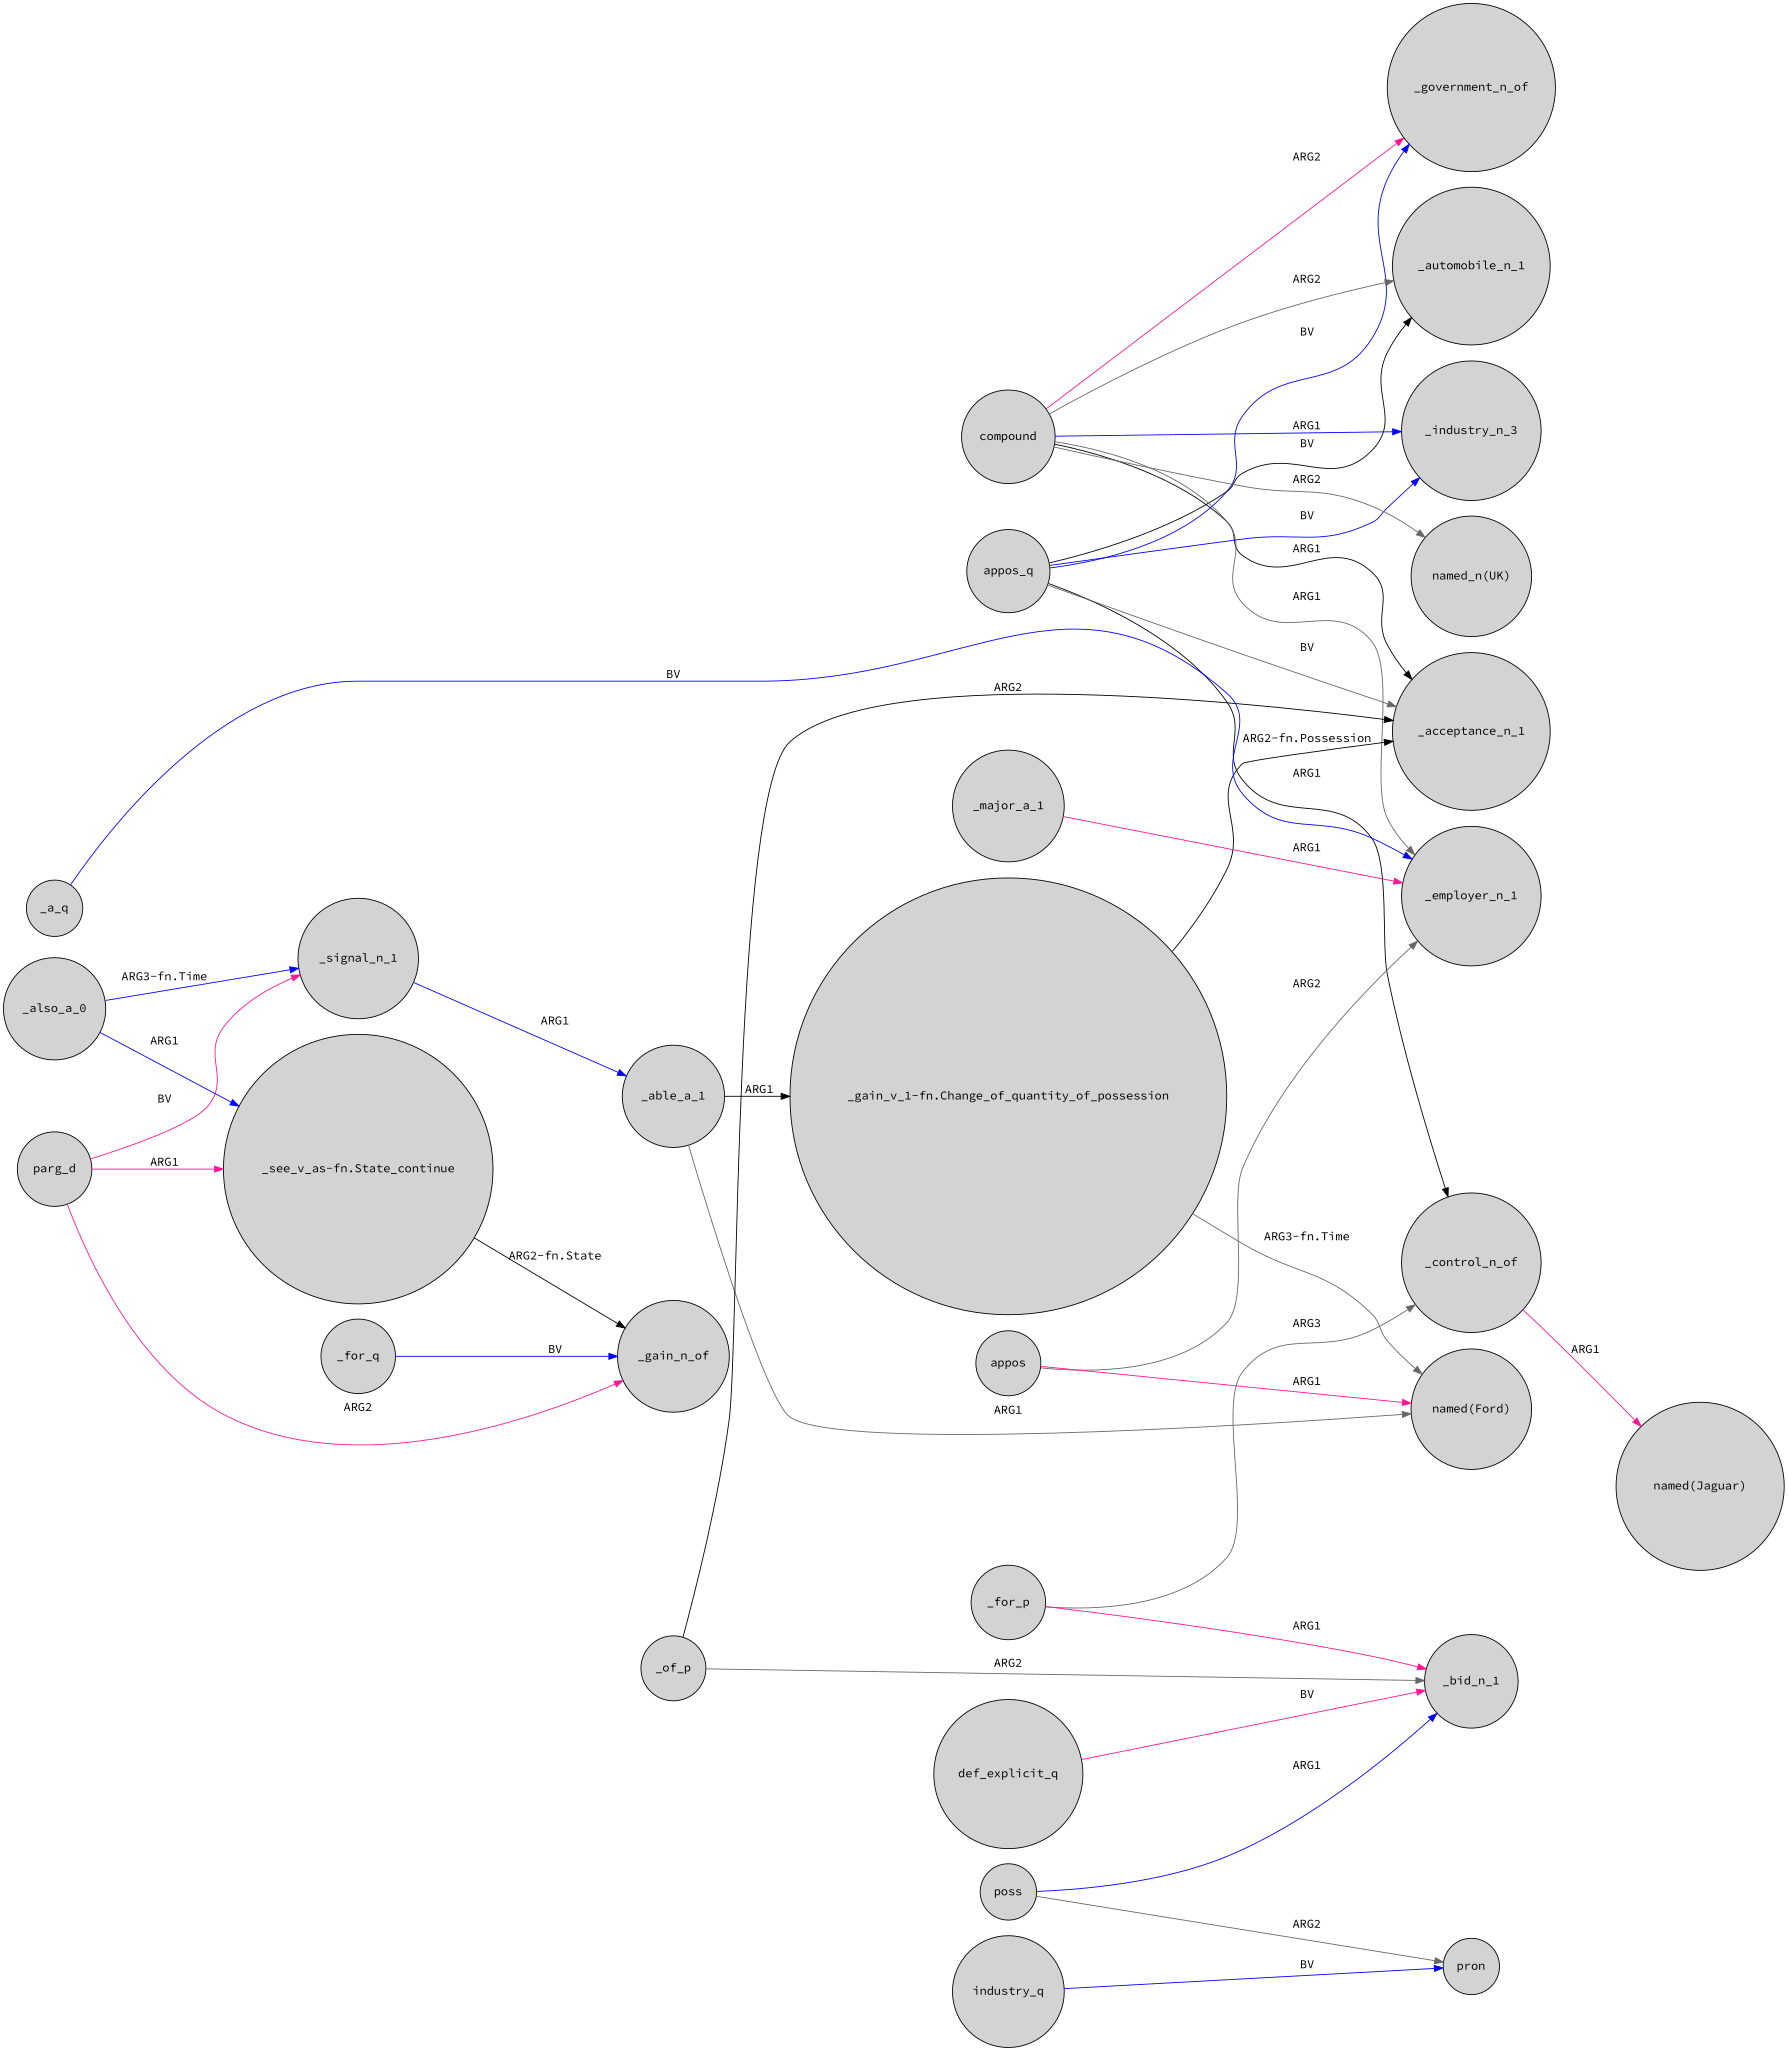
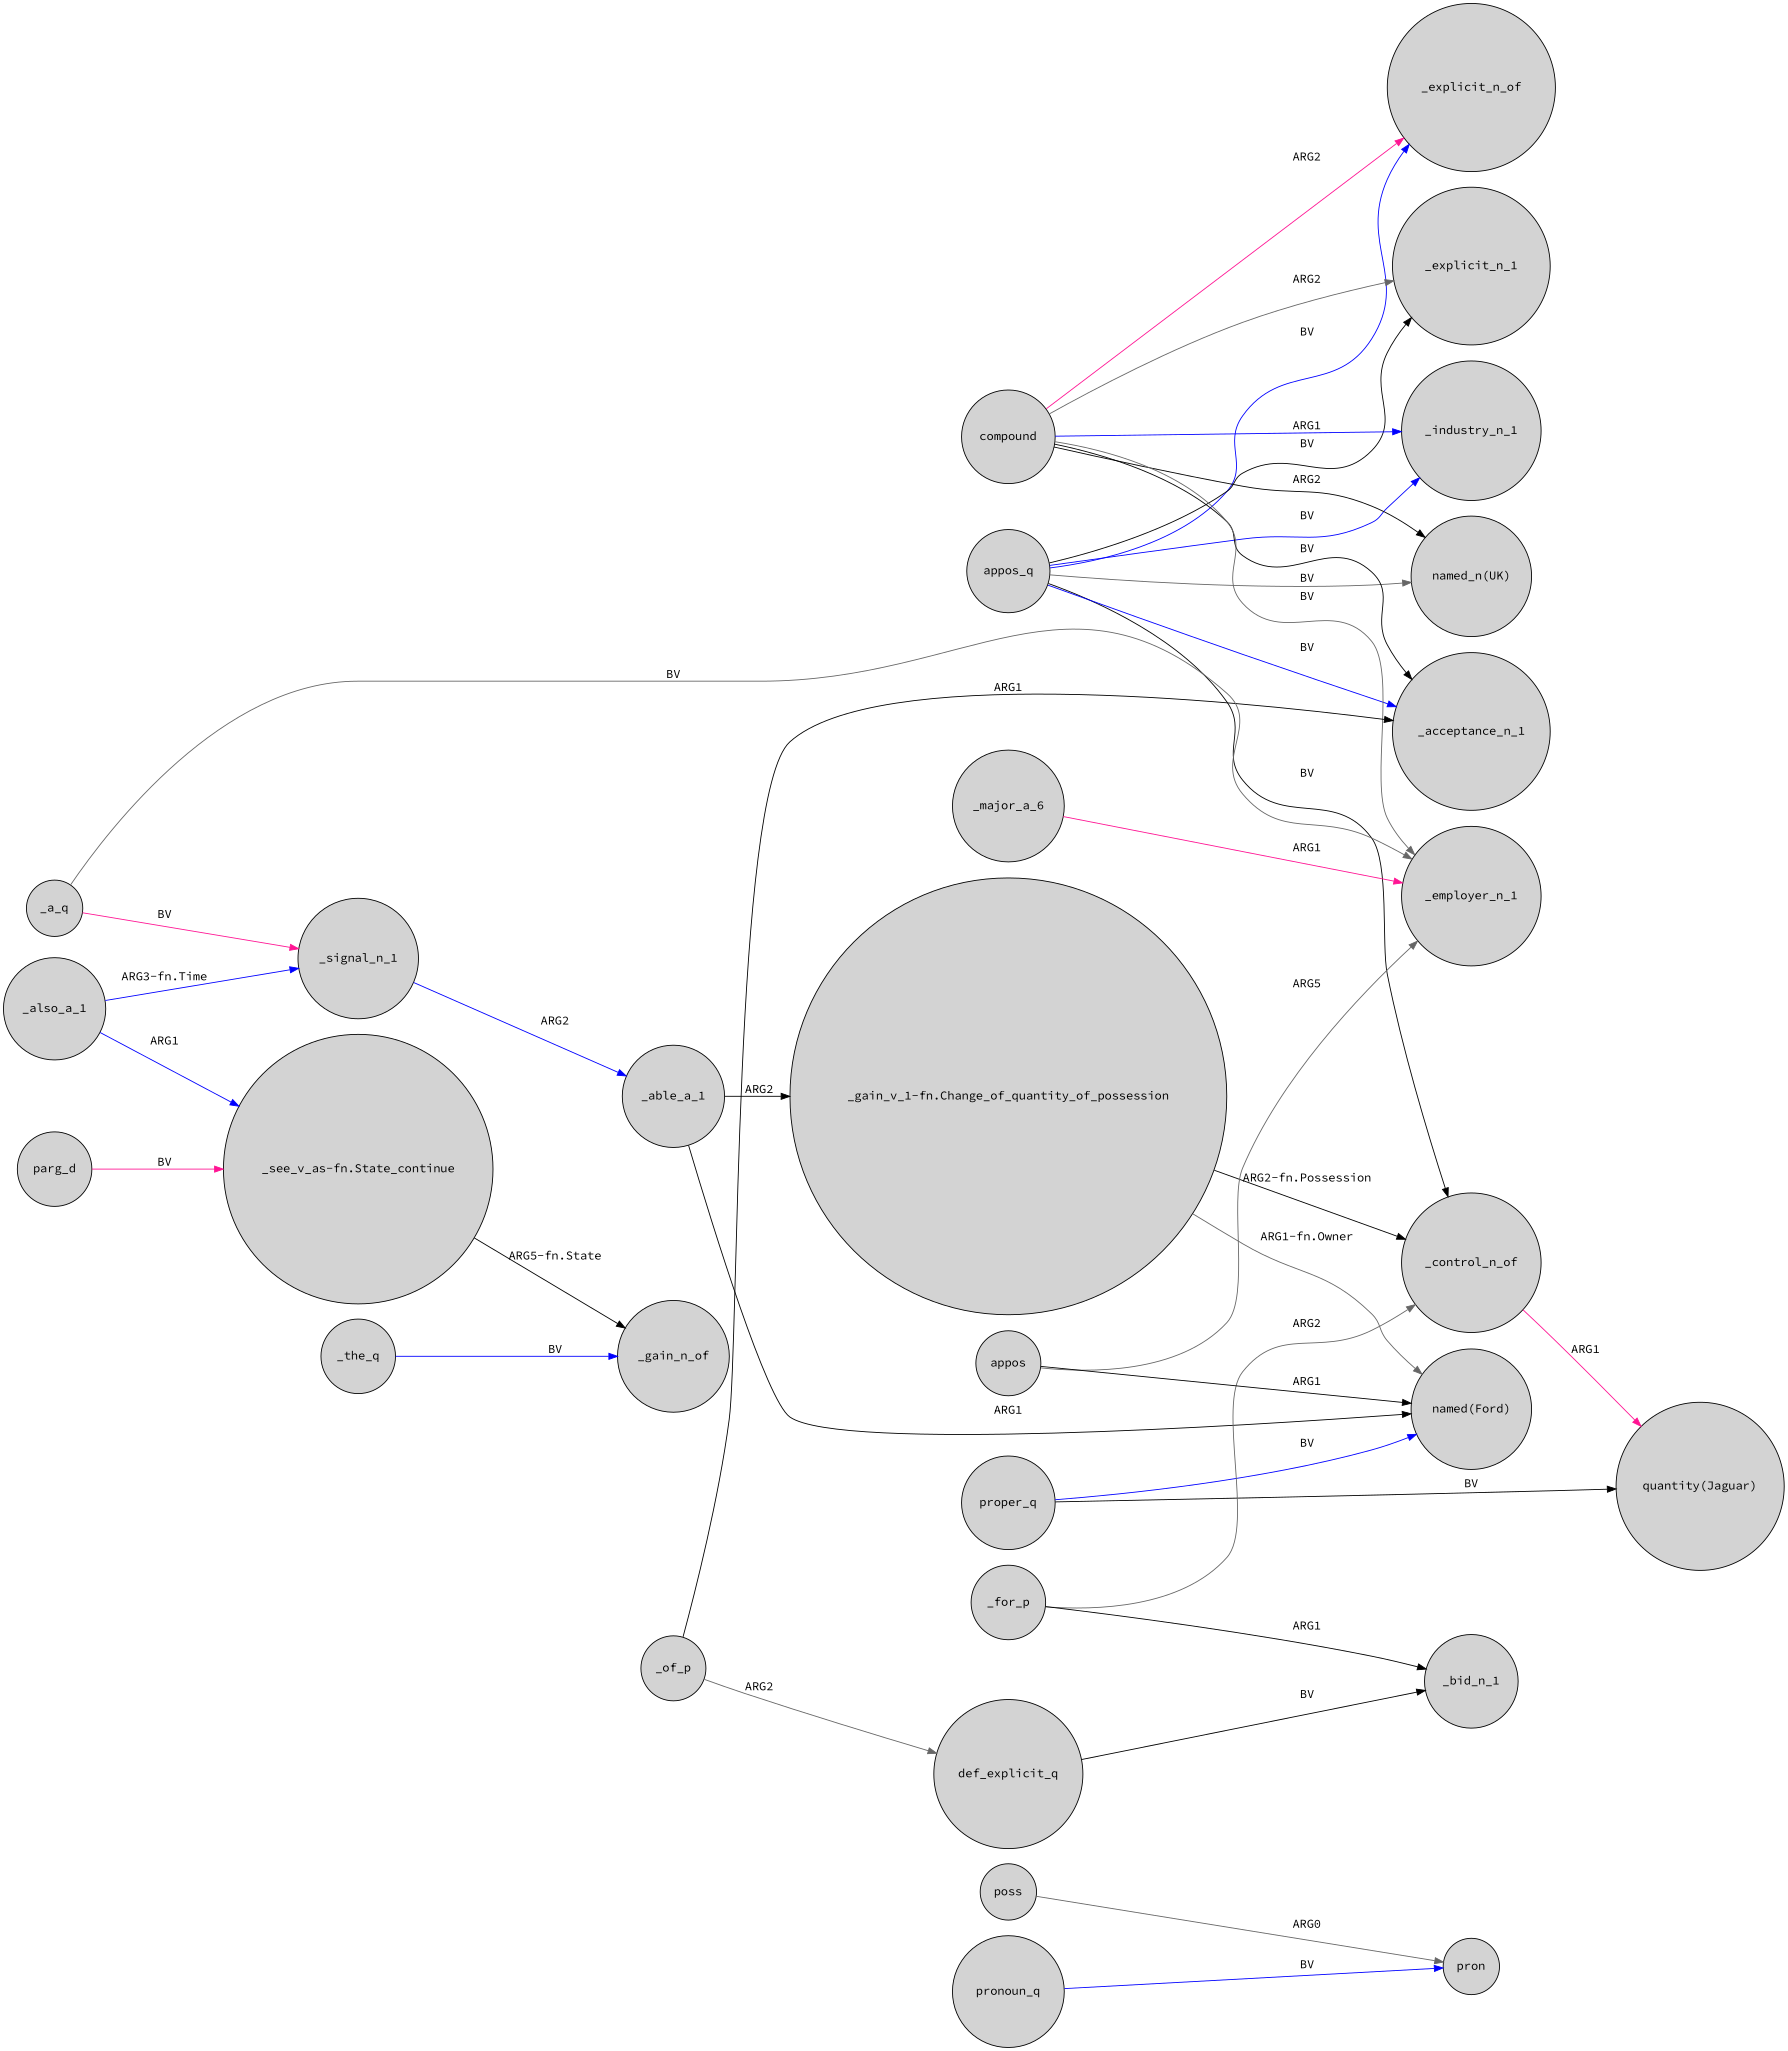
node "_government_n_of": label "_government_n_of" -> "_explicit_n_of"
node "_automobile_n_1": label "_automobile_n_1" -> "_explicit_n_1"
node "_industry_n_3": label "_industry_n_3" -> "_industry_n_1"
edge "compound" -> "named_n(UK)": color gray40 -> black
edge "compound" -> "_acceptance_n_1": label "ARG1" -> "BV"
edge "appos_q" -> "named_n(UK)": added, label "BV"
edge "compound" -> "_employer_n_1": label "ARG1" -> "BV"
edge "appos_q" -> "_acceptance_n_1": color gray40 -> blue
edge "_a_q" -> "_employer_n_1": color blue -> gray40
edge "_of_p" -> "_acceptance_n_1": label "ARG2" -> "ARG1"
edge "appos_q" -> "_control_n_of": label "ARG1" -> "BV"
edge "_gain_v_1-fn.Change_of_quantity_of_possession" -> "_acceptance_n_1": now "_gain_v_1-fn.Change_of_quantity_of_possession" -> "_control_n_of"
node "_major_a_1": label "_major_a_1" -> "_major_a_6"
edge "appos" -> "_employer_n_1": label "ARG2" -> "ARG5"
node "_also_a_0": label "_also_a_0" -> "_also_a_1"
edge "_signal_n_1" -> "_able_a_1": label "ARG1" -> "ARG2"
edge "parg_d" -> "_signal_n_1": now "_a_q" -> "_signal_n_1"
edge "_able_a_1" -> "_gain_v_1-fn.Change_of_quantity_of_possession": label "ARG1" -> "ARG2"
edge "parg_d" -> "_see_v_as-fn.State_continue": label "ARG1" -> "BV"
edge "_gain_v_1-fn.Change_of_quantity_of_possession" -> "named(Ford)": label "ARG3-fn.Time" -> "ARG1-fn.Owner"
edge "_see_v_as-fn.State_continue" -> "_gain_n_of": label "ARG2-fn.State" -> "ARG5-fn.State"
edge "_for_p" -> "_control_n_of": label "ARG3" -> "ARG2"
node "_for_q": label "_for_q" -> "_the_q"
edge "appos" -> "named(Ford)": color deeppink -> black
edge "_able_a_1" -> "named(Ford)": color gray40 -> black
edge "parg_d" -> "_gain_n_of": removed, label "ARG2"
node "named(Jaguar)": label "named(Jaguar)" -> "quantity(Jaguar)"
node "proper_q": added
edge "_for_p" -> "_bid_n_1": color deeppink -> black
edge "_of_p" -> "_bid_n_1": now "_of_p" -> "def_explicit_q"
edge "def_explicit_q" -> "_bid_n_1": color deeppink -> black
edge "poss" -> "_bid_n_1": removed, label "ARG1"
edge "poss" -> "pron": label "ARG2" -> "ARG0"
node "industry_q": label "industry_q" -> "pronoun_q"
